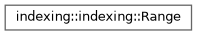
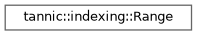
node "indexing::indexing::Range": label "indexing::indexing::Range" -> "tannic::indexing::Range"
